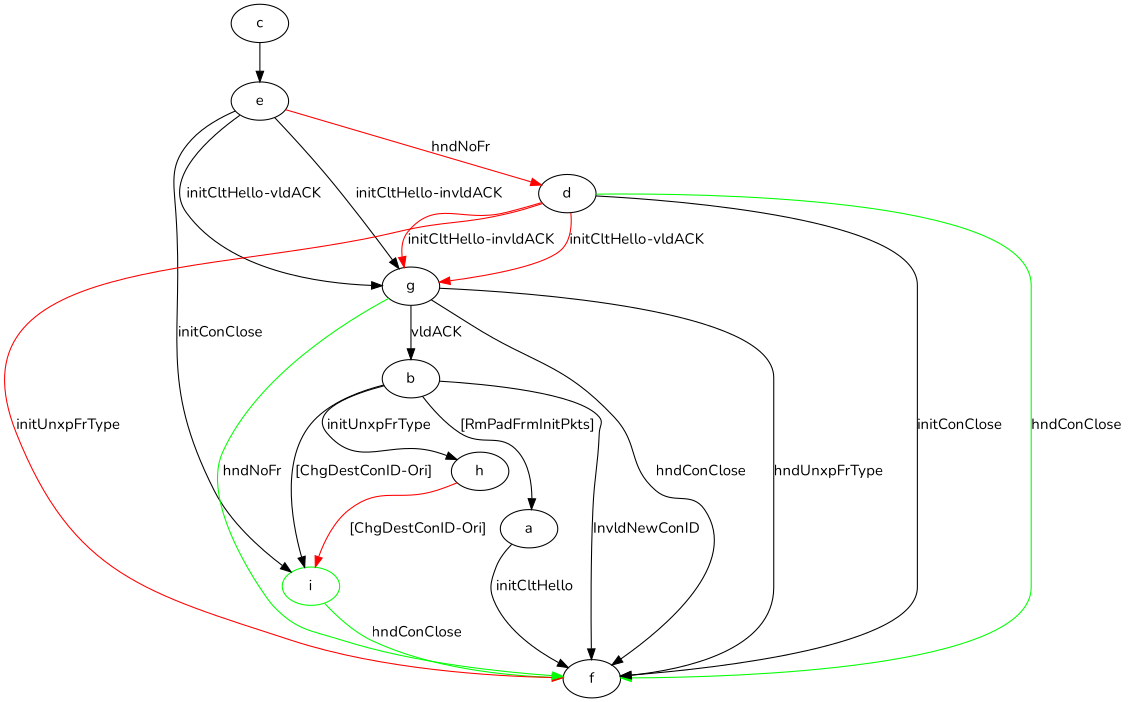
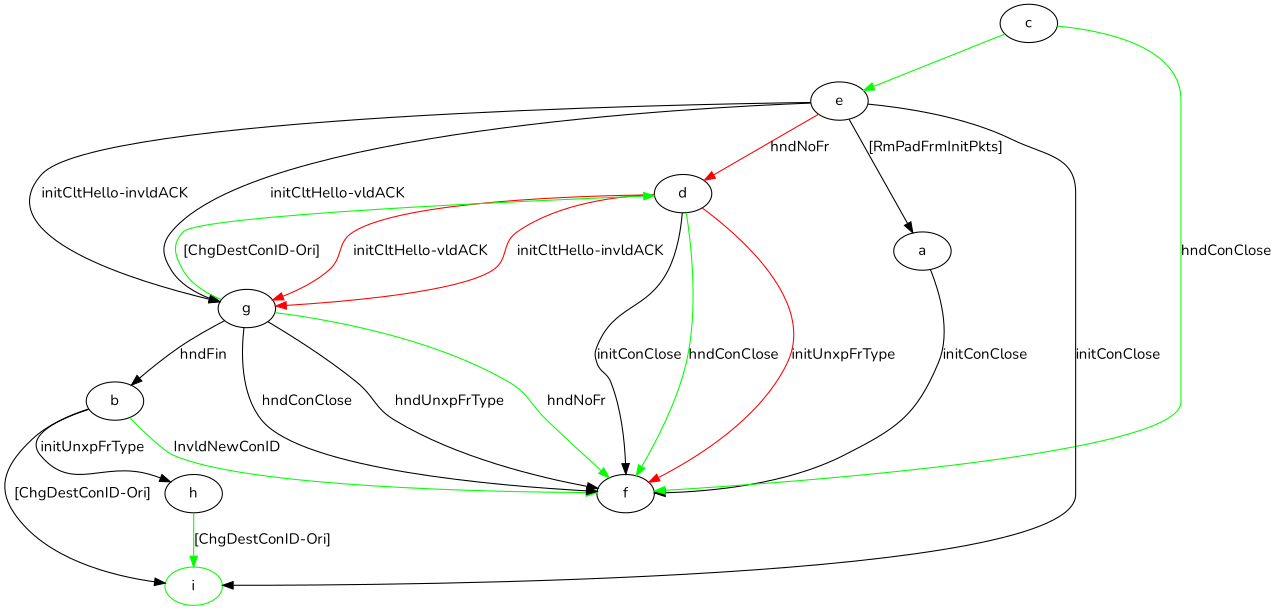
edge "c" -> "e": color black -> green
edge "g" -> "d": added, label "[ChgDestConID-Ori]"
edge "g" -> "b": label "vldACK " -> "hndFin "
edge "b" -> "a": now "e" -> "a"
edge "b" -> "f": color black -> green
edge "h" -> "i": color red -> green
edge "a" -> "f": label "initCltHello " -> "initConClose "
edge "i" -> "f": now "c" -> "f"
